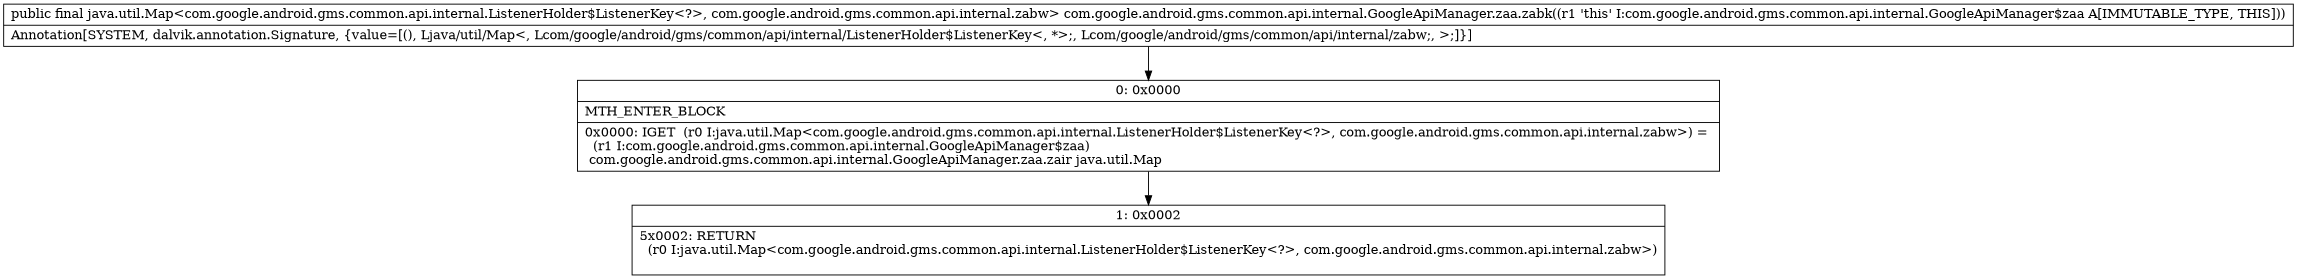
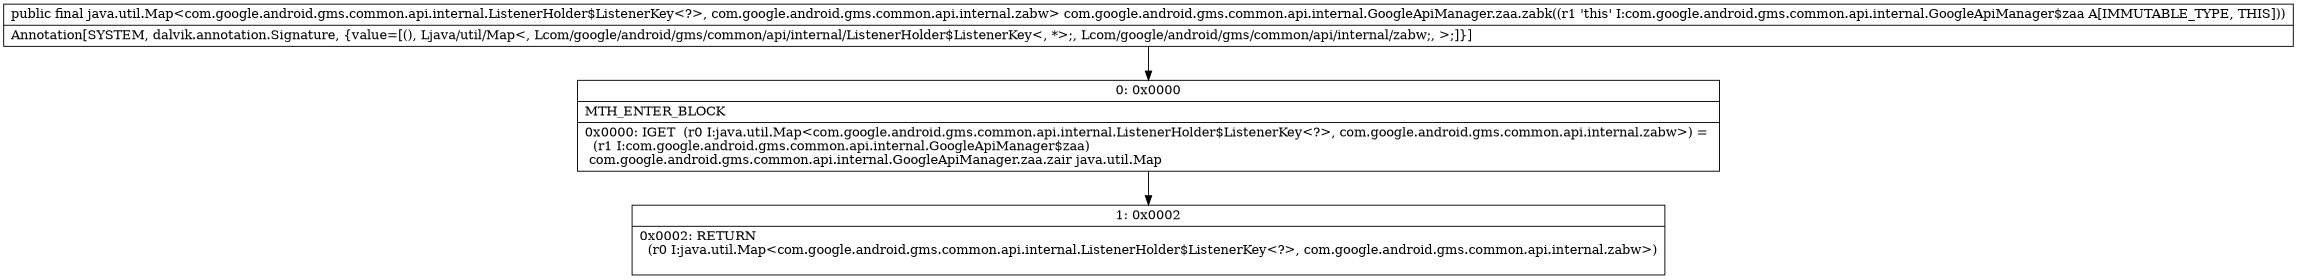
node "1: 0x0002": text "5x0002: RETURN" -> "0x0002: RETURN"
